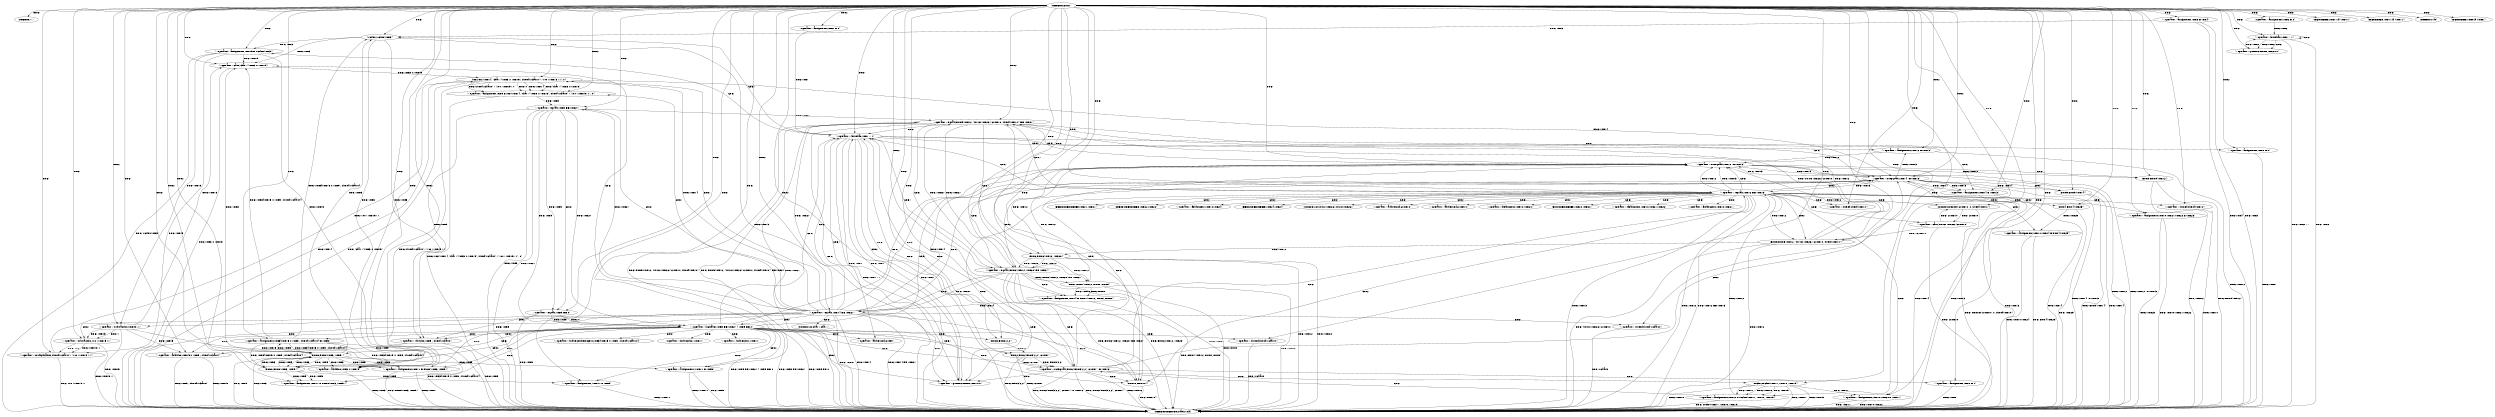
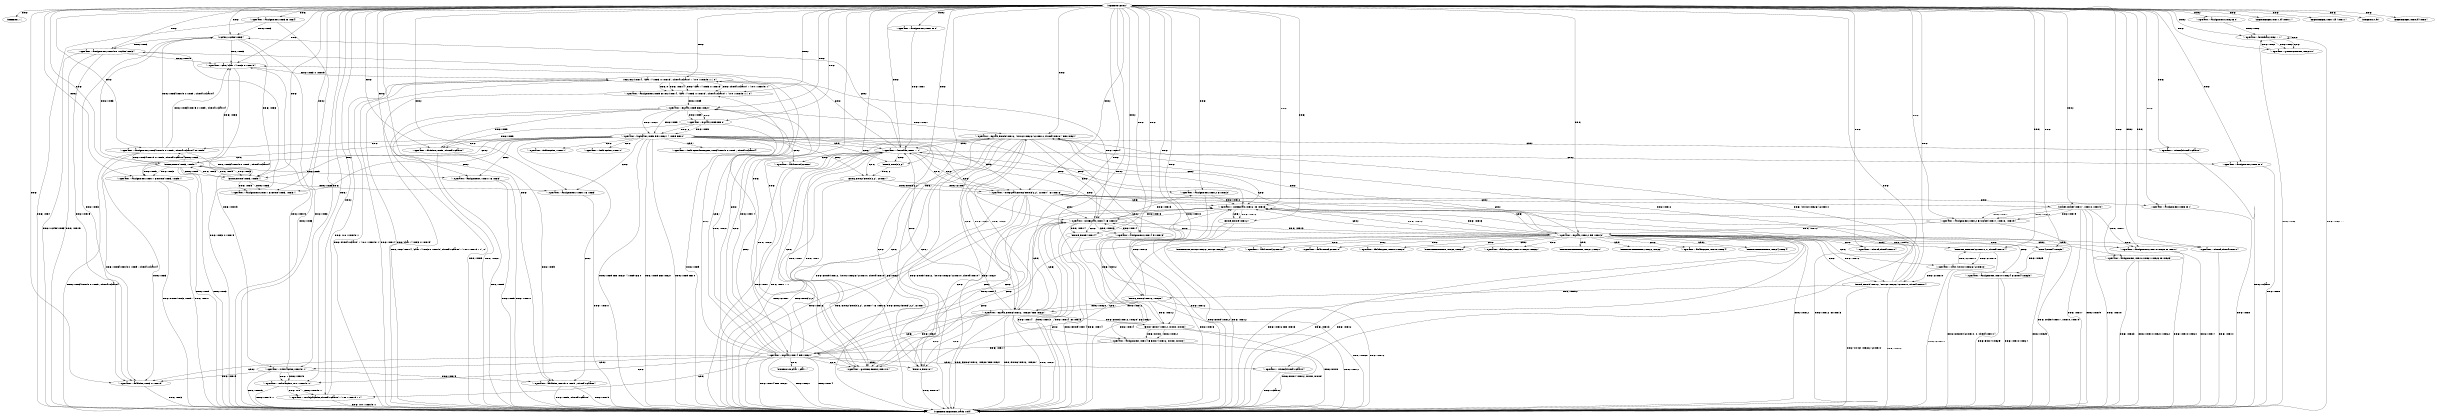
edge "(<operator>.notEquals,VAR14 != VAR13)" -> "(<operator>.equals,FUN6(VAR12, VAR28) == VAR27)": reversed
node "(<operator>.fieldAccess,VAR10.VAR21)": removed
edge "(wcslen,wcslen(VAR3))" -> "(METHOD_RETURN,static void)": label "DDG: VAR13" -> "DDG: VAR3"
edge "(<operator>.equals,VAR14 == VAR27)" -> "(<operator>.logicalOr,VAR9 == VAR27 || VAR9 == 0)": removed, label "CDG:"
